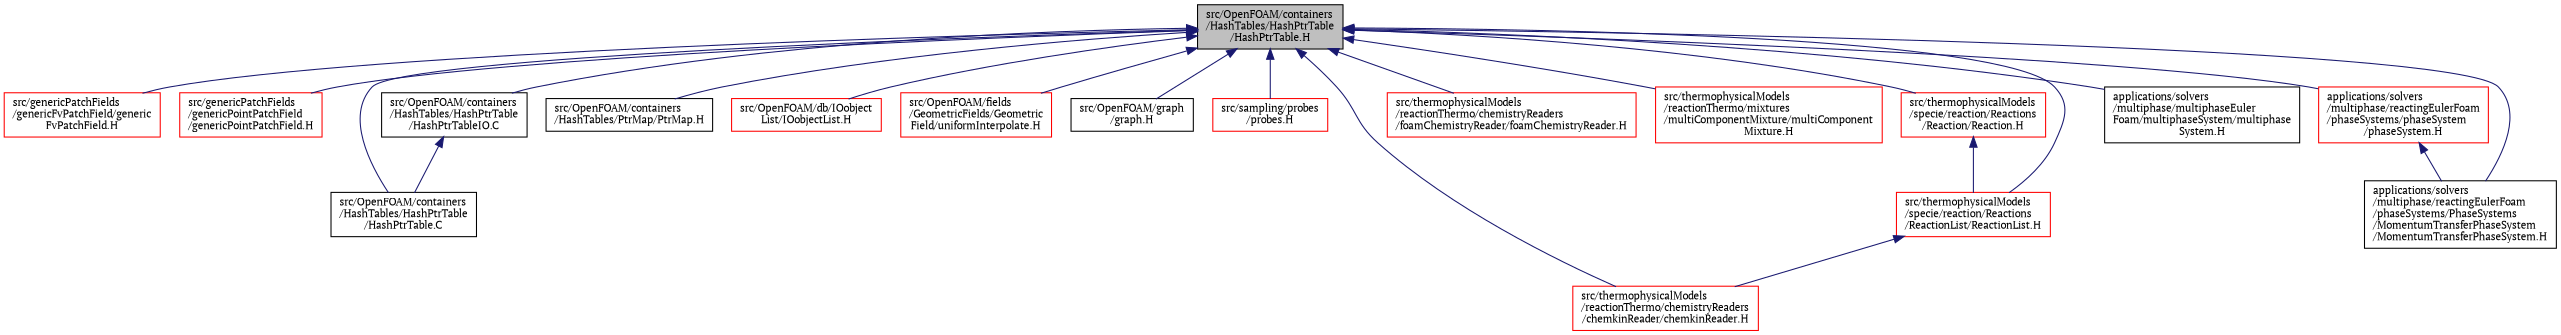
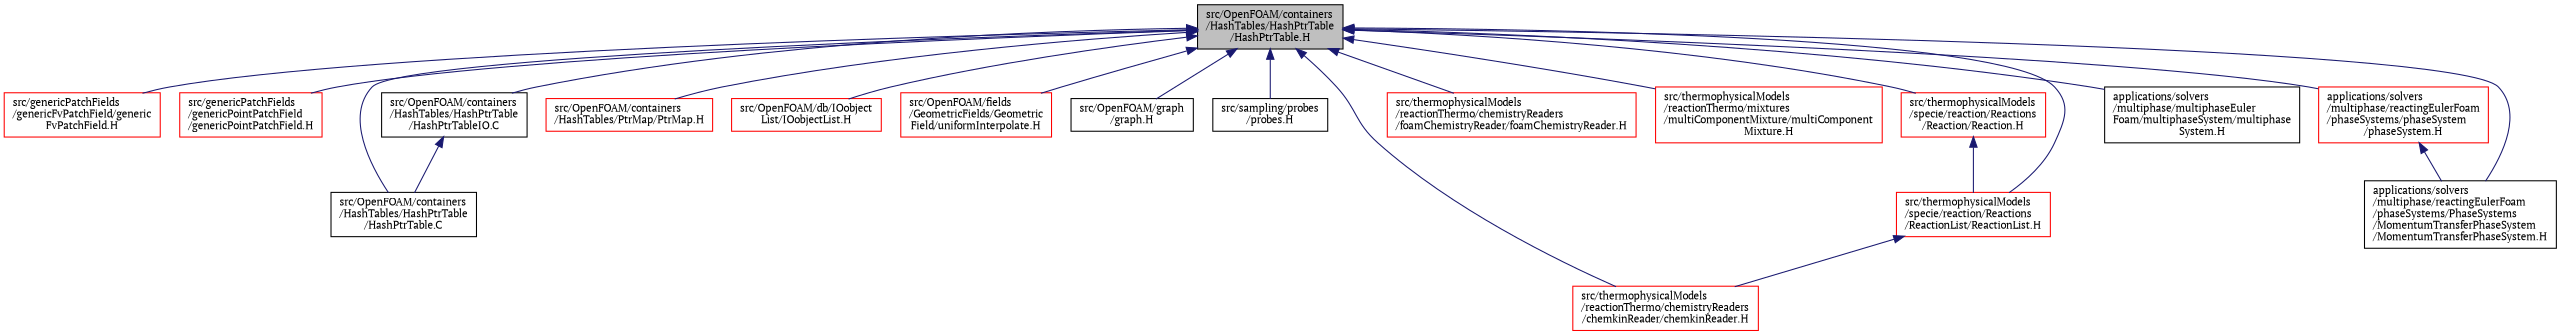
node "src/OpenFOAM/containers /HashTables/PtrMap/PtrMap.H": color black -> red
node "src/sampling/probes /probes.H": color red -> black
